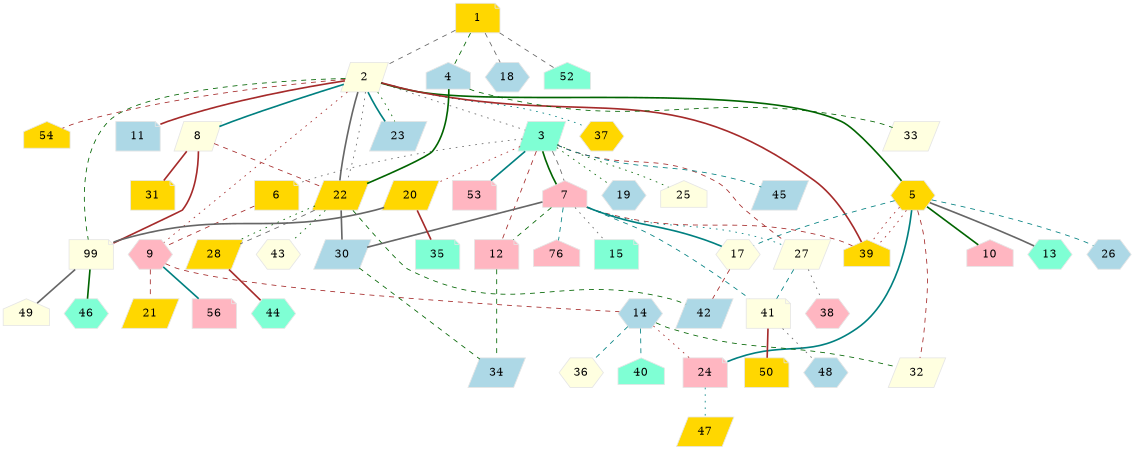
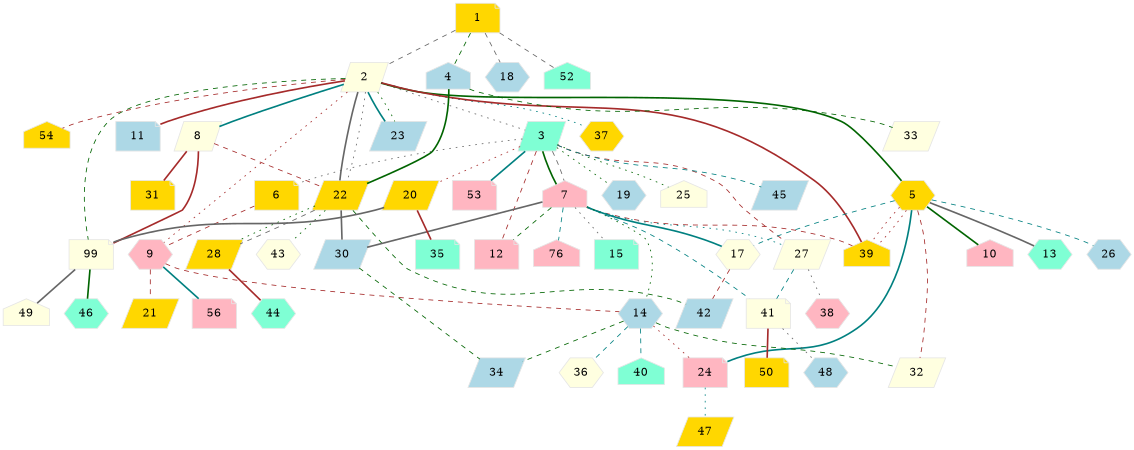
edge "7" -- "14": added
edge "12" -- "34": now "14" -- "34"
